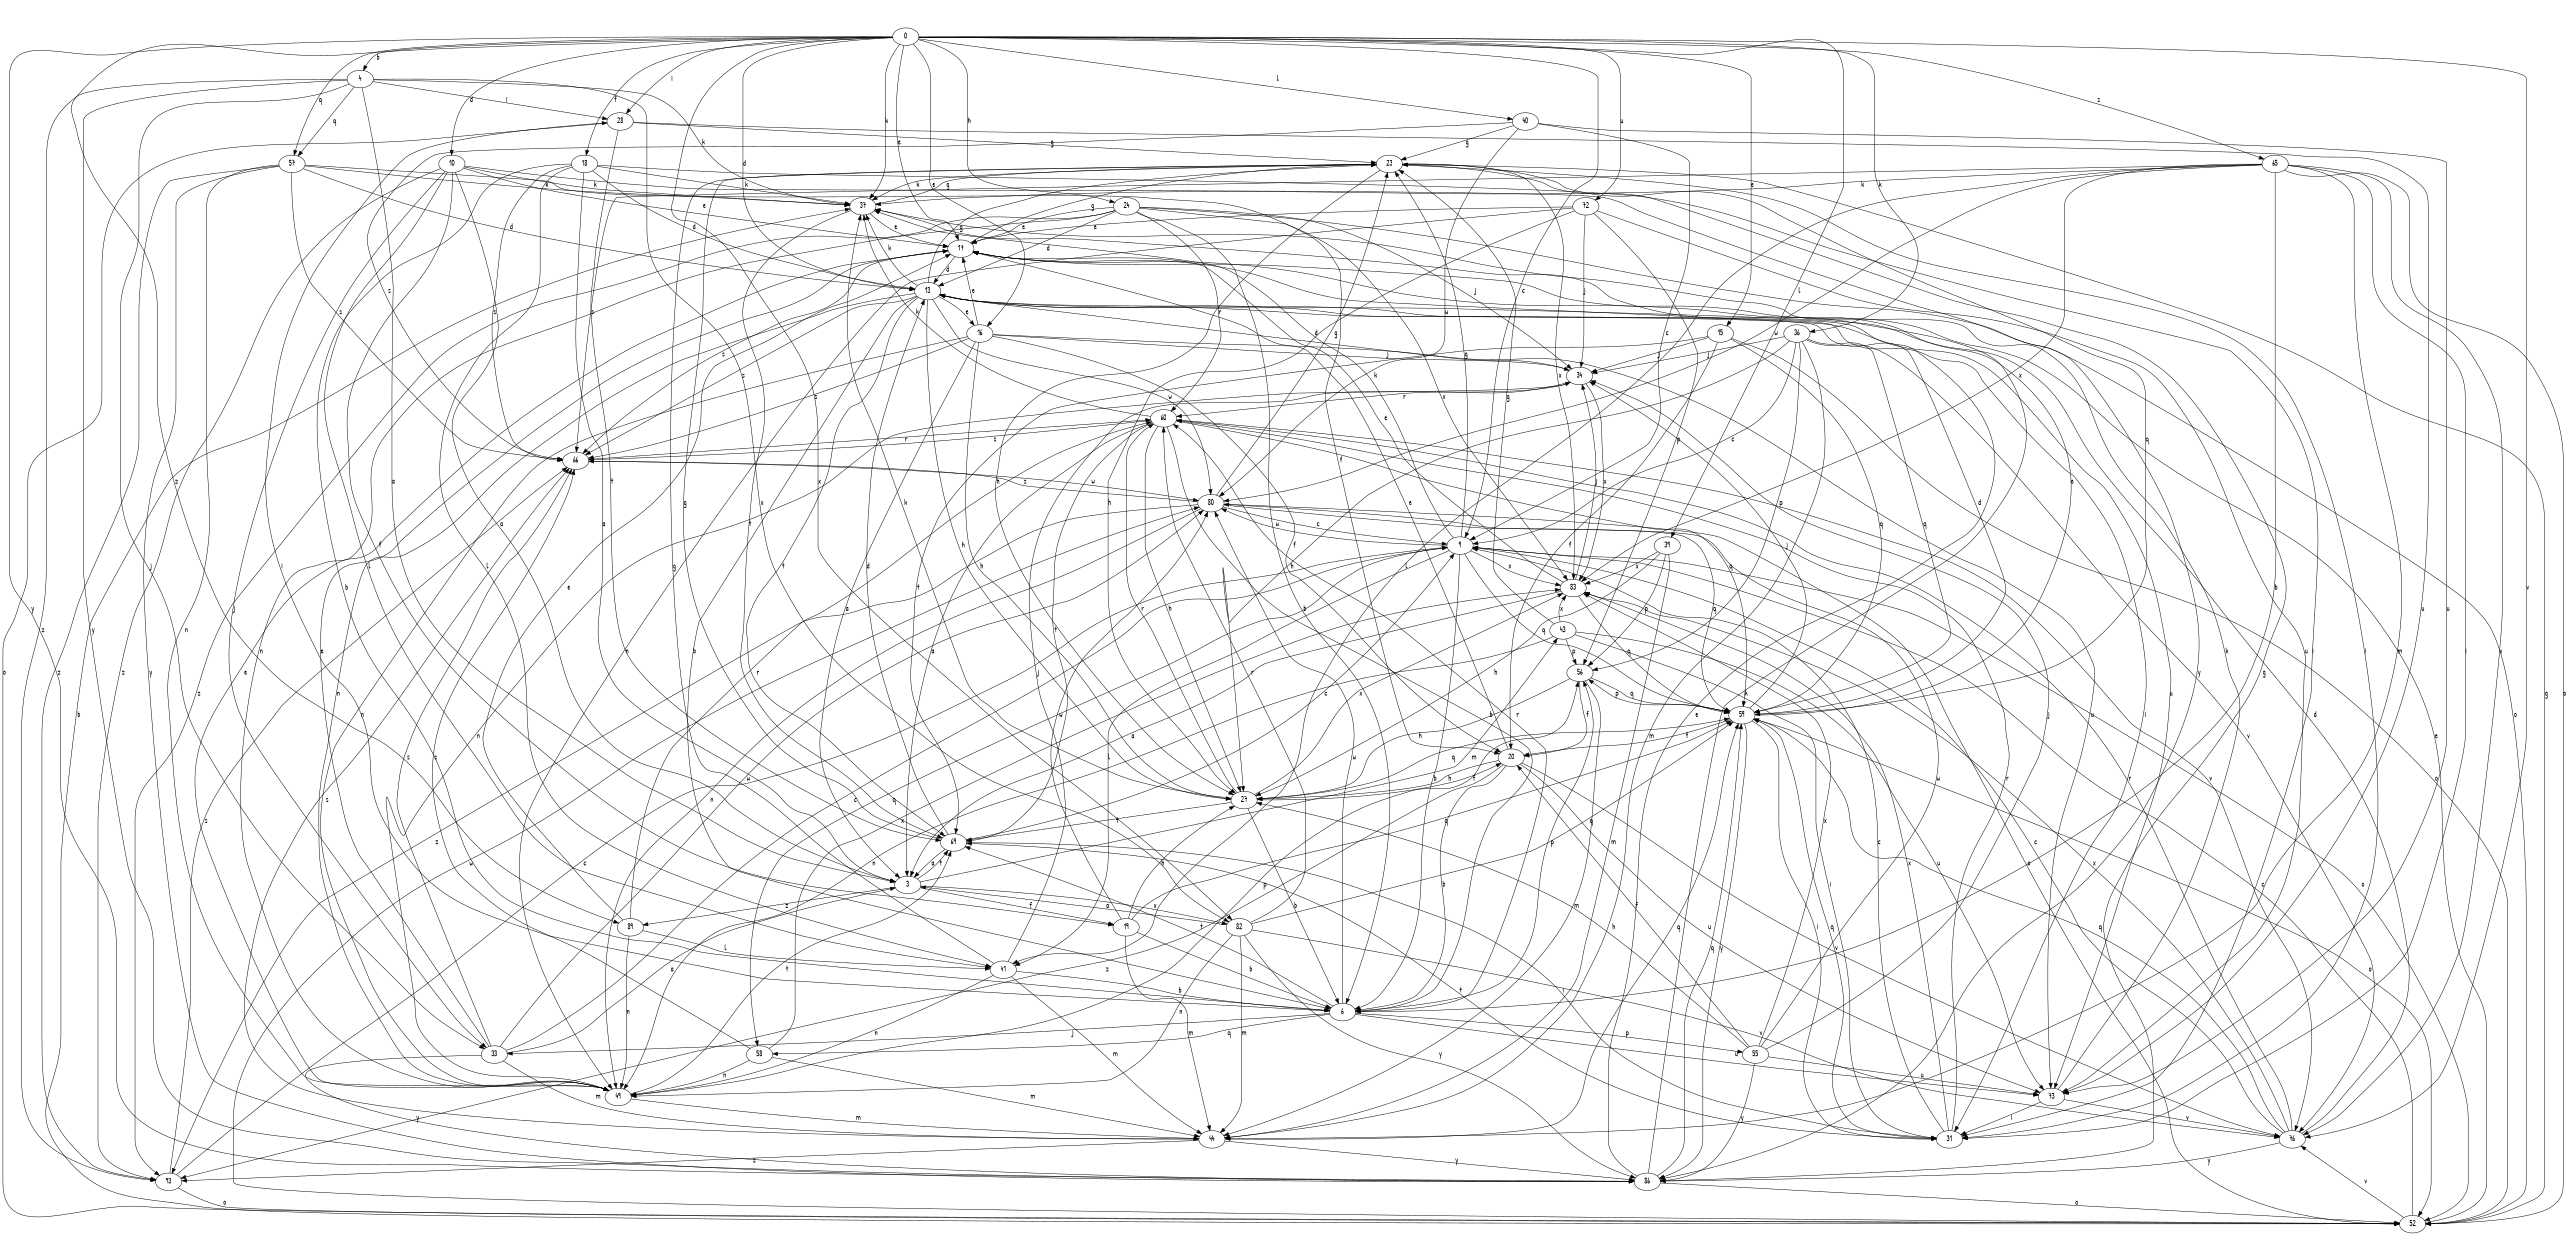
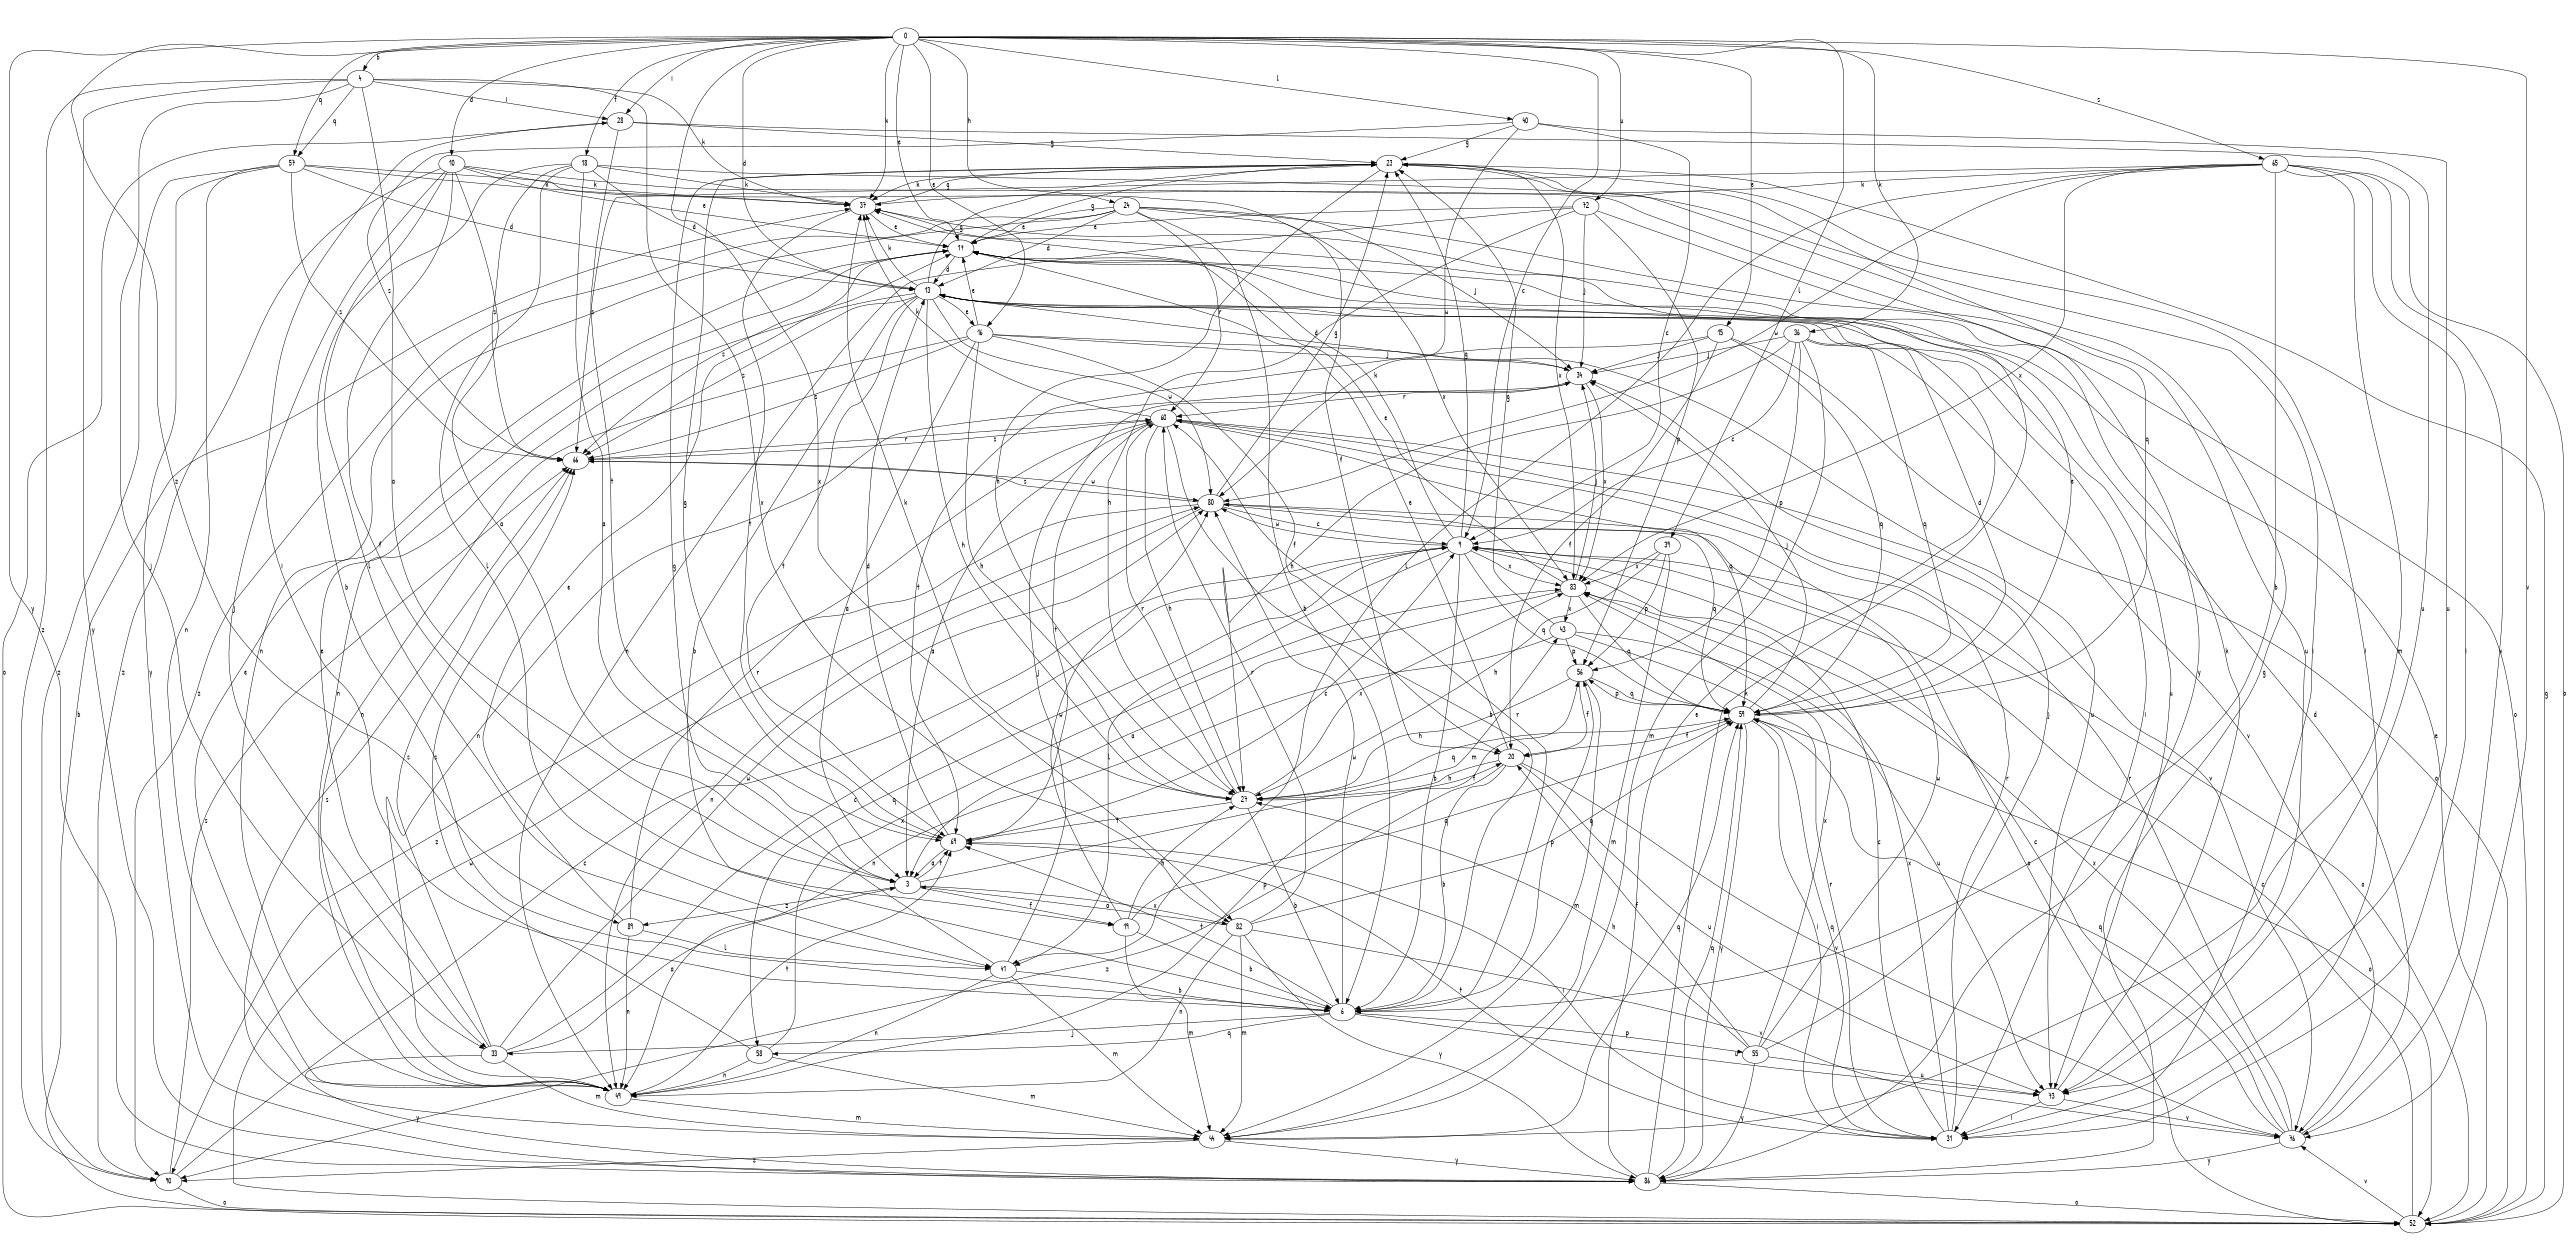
edge "43" -> "83": reversed
edge "43" -> "31": label "i" -> "r"
node "93": label "93" -> "90"
